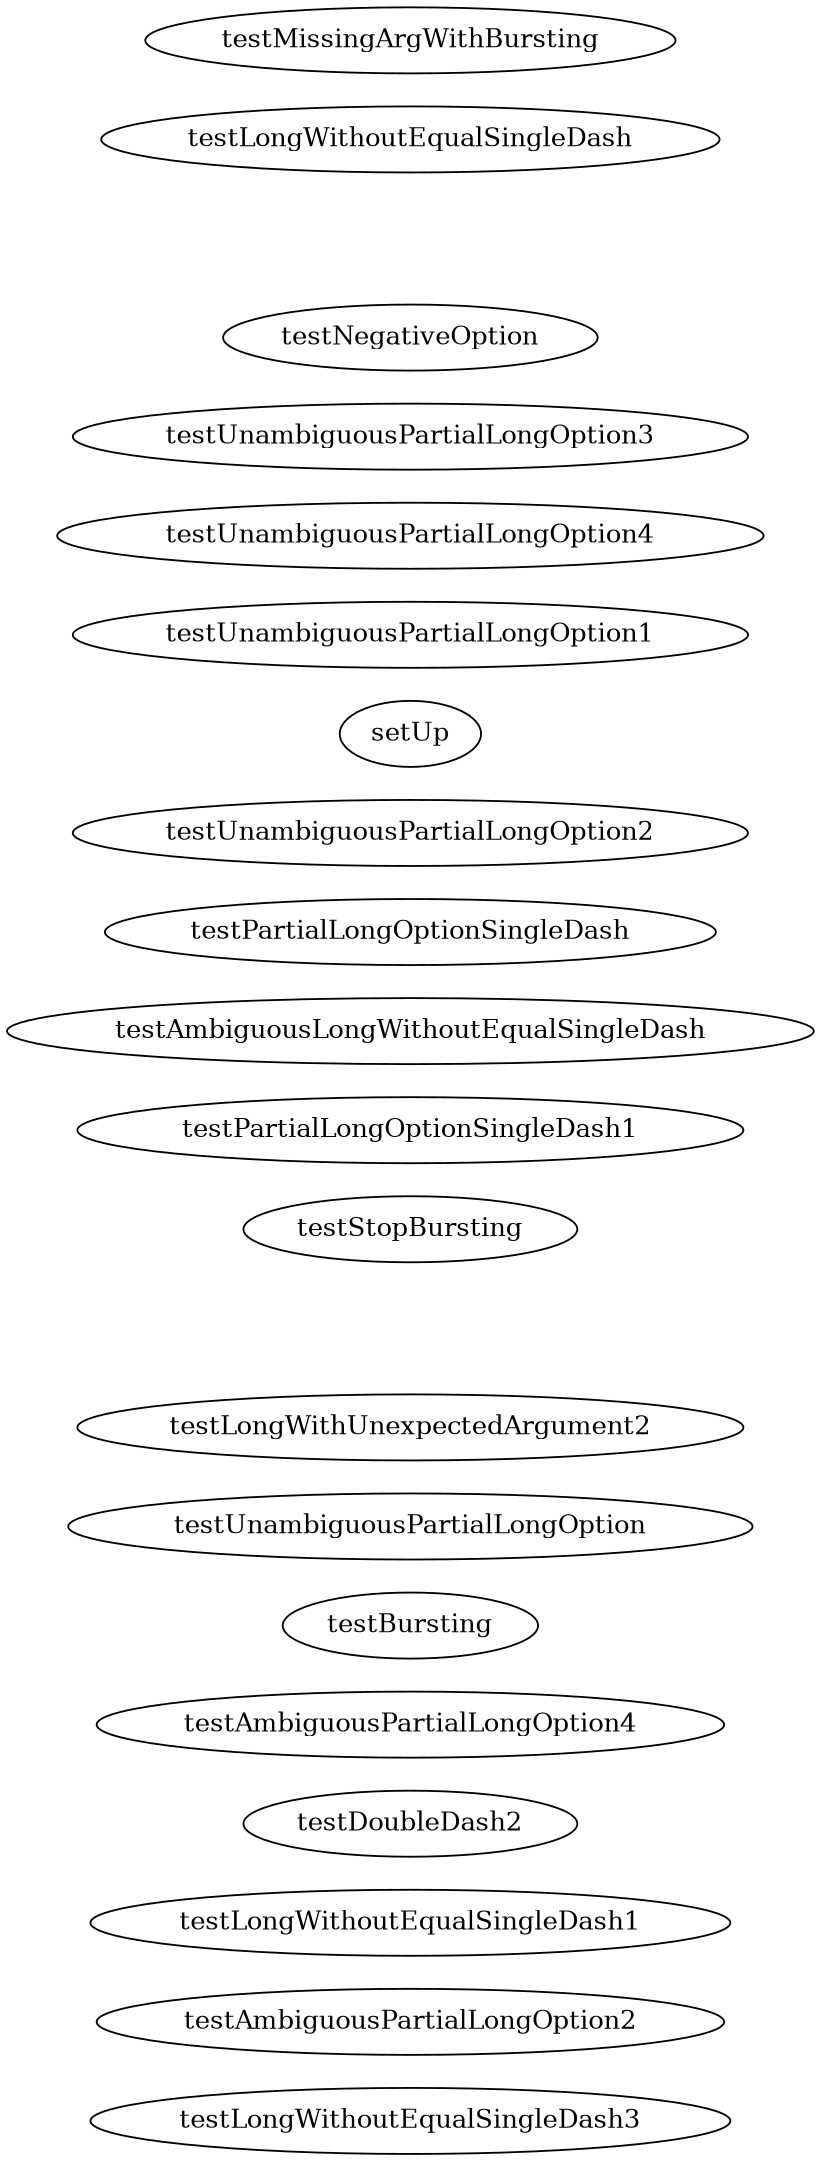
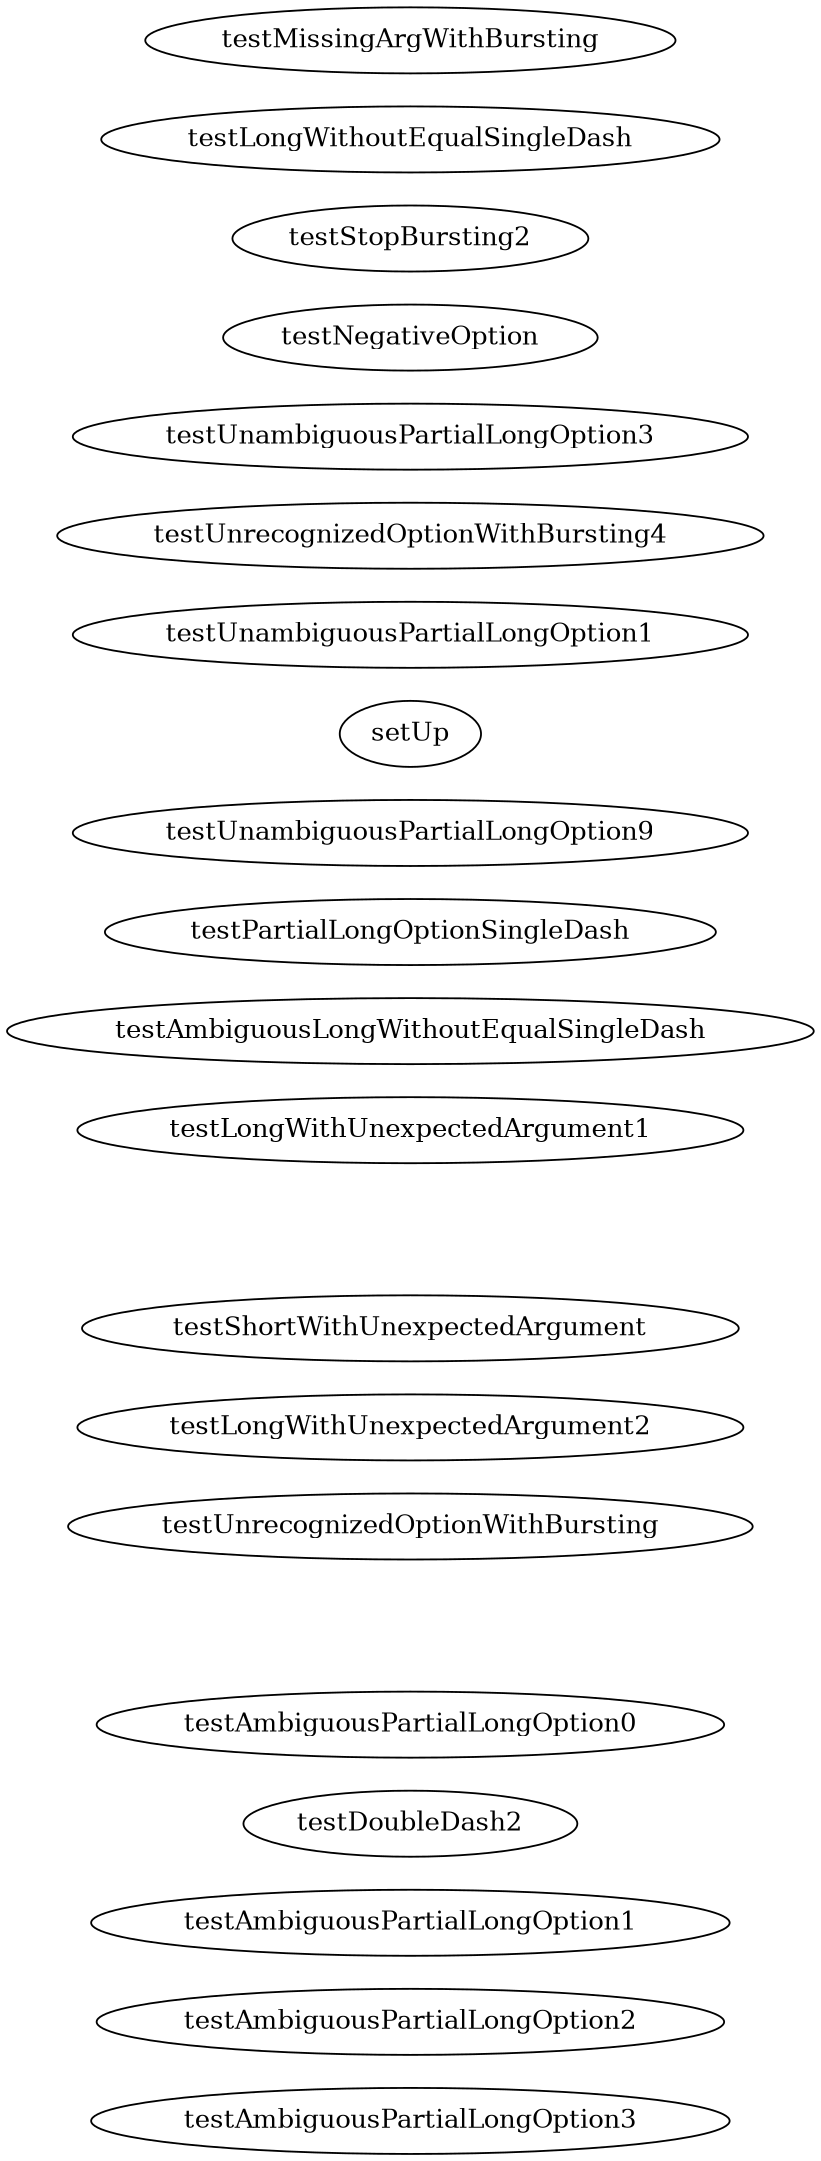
node "testStopBursting2": added
node "testUnambiguousPartialLongOption4": label "testUnambiguousPartialLongOption4" -> "testUnrecognizedOptionWithBursting4"
node "testUnambiguousPartialLongOption2": label "testUnambiguousPartialLongOption2" -> "testUnambiguousPartialLongOption9"
node "testPartialLongOptionSingleDash1": label "testPartialLongOptionSingleDash1" -> "testLongWithUnexpectedArgument1"
node "testStopBursting": removed
node "testShortWithUnexpectedArgument": added
node "testUnambiguousPartialLongOption": label "testUnambiguousPartialLongOption" -> "testUnrecognizedOptionWithBursting"
node "testBursting": removed
node "testAmbiguousPartialLongOption4": label "testAmbiguousPartialLongOption4" -> "testAmbiguousPartialLongOption0"
node "testLongWithoutEqualSingleDash1": label "testLongWithoutEqualSingleDash1" -> "testAmbiguousPartialLongOption1"
node "testLongWithoutEqualSingleDash3": label "testLongWithoutEqualSingleDash3" -> "testAmbiguousPartialLongOption3"
